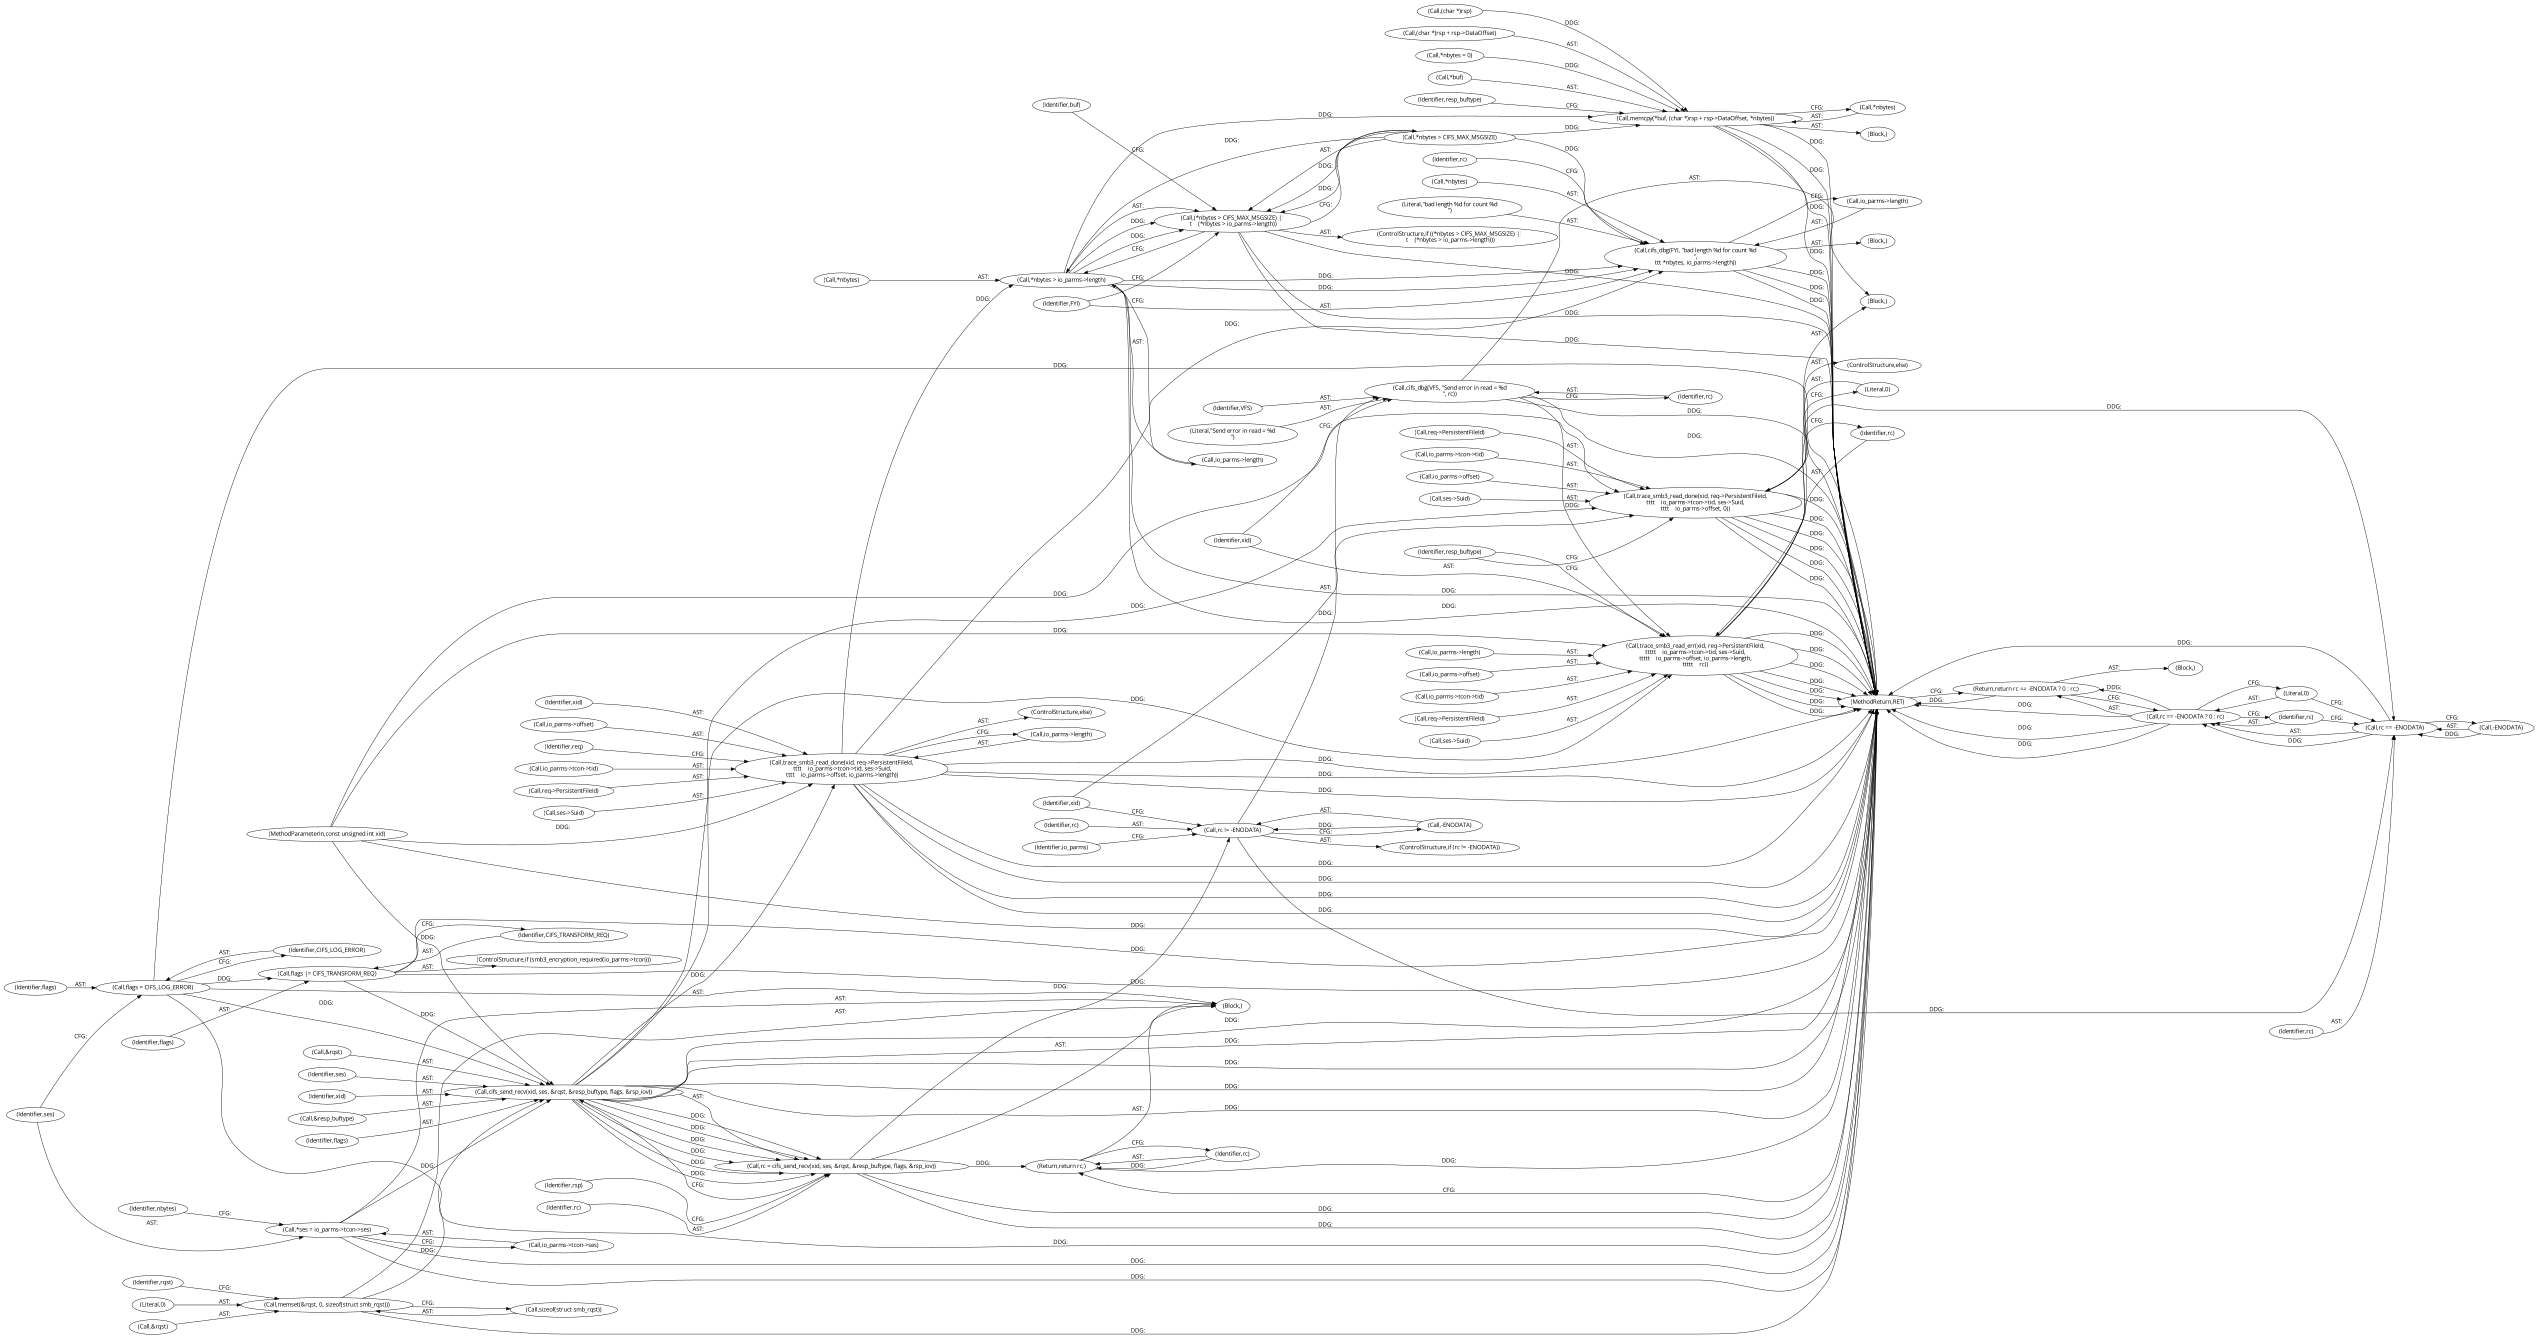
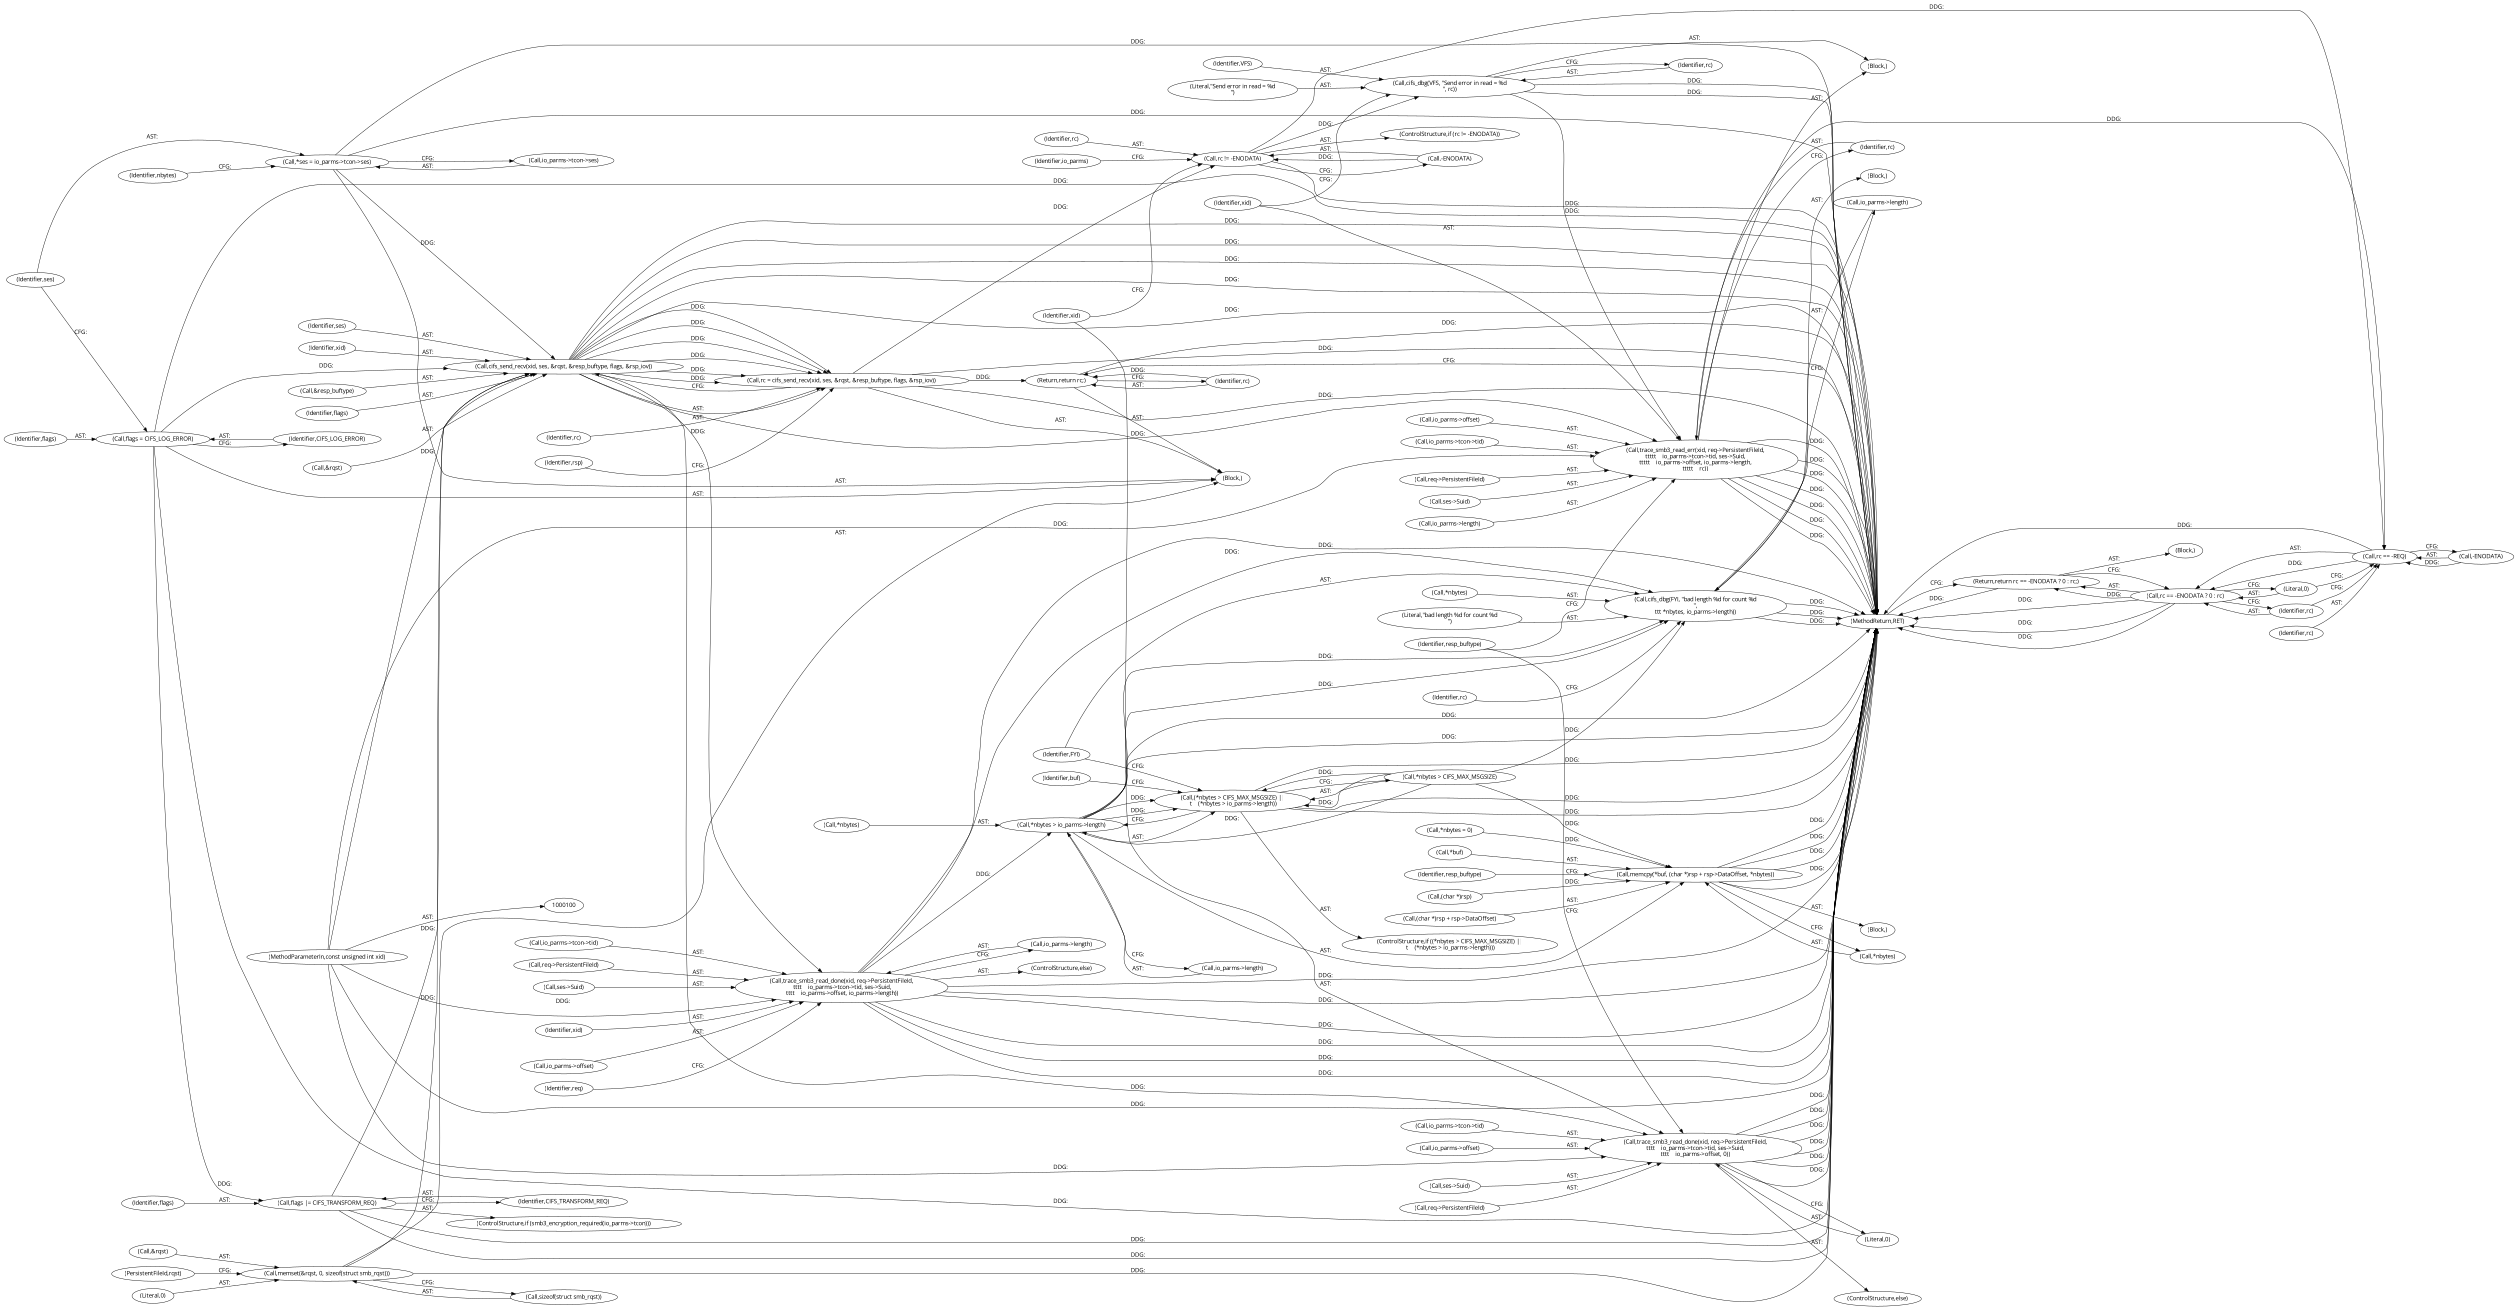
edge "(Call,*nbytes > io_parms->length)" -> "(Call,memcpy(*buf, (char *)rsp + rsp->DataOffset, *nbytes))": label "DDG: " -> "AST: "
edge "(Call,rc != -ENODATA)" -> "(MethodReturn,RET)": added, label "DDG:"
node "(Call,rc == -ENODATA)": label "(Call,rc == -ENODATA)" -> "(Call,rc == -REQ)"
node "1000100": added
node "(Identifier,rqst)": label "(Identifier,rqst)" -> "(PersistentFileId,rqst)"
